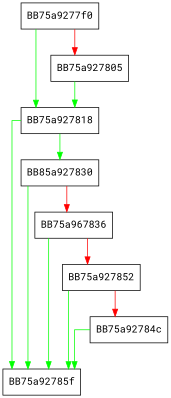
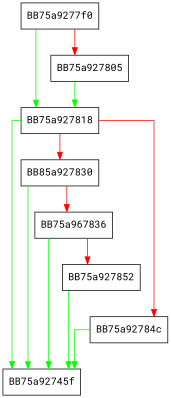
edge "BB75a927818" -> "BB85a927830": color green -> red
edge "BB75a927852" -> "BB75a92784c": now "BB75a927818" -> "BB75a92784c"
node "BB75a92785f": label "BB75a92785f" -> "BB75a92745f"
